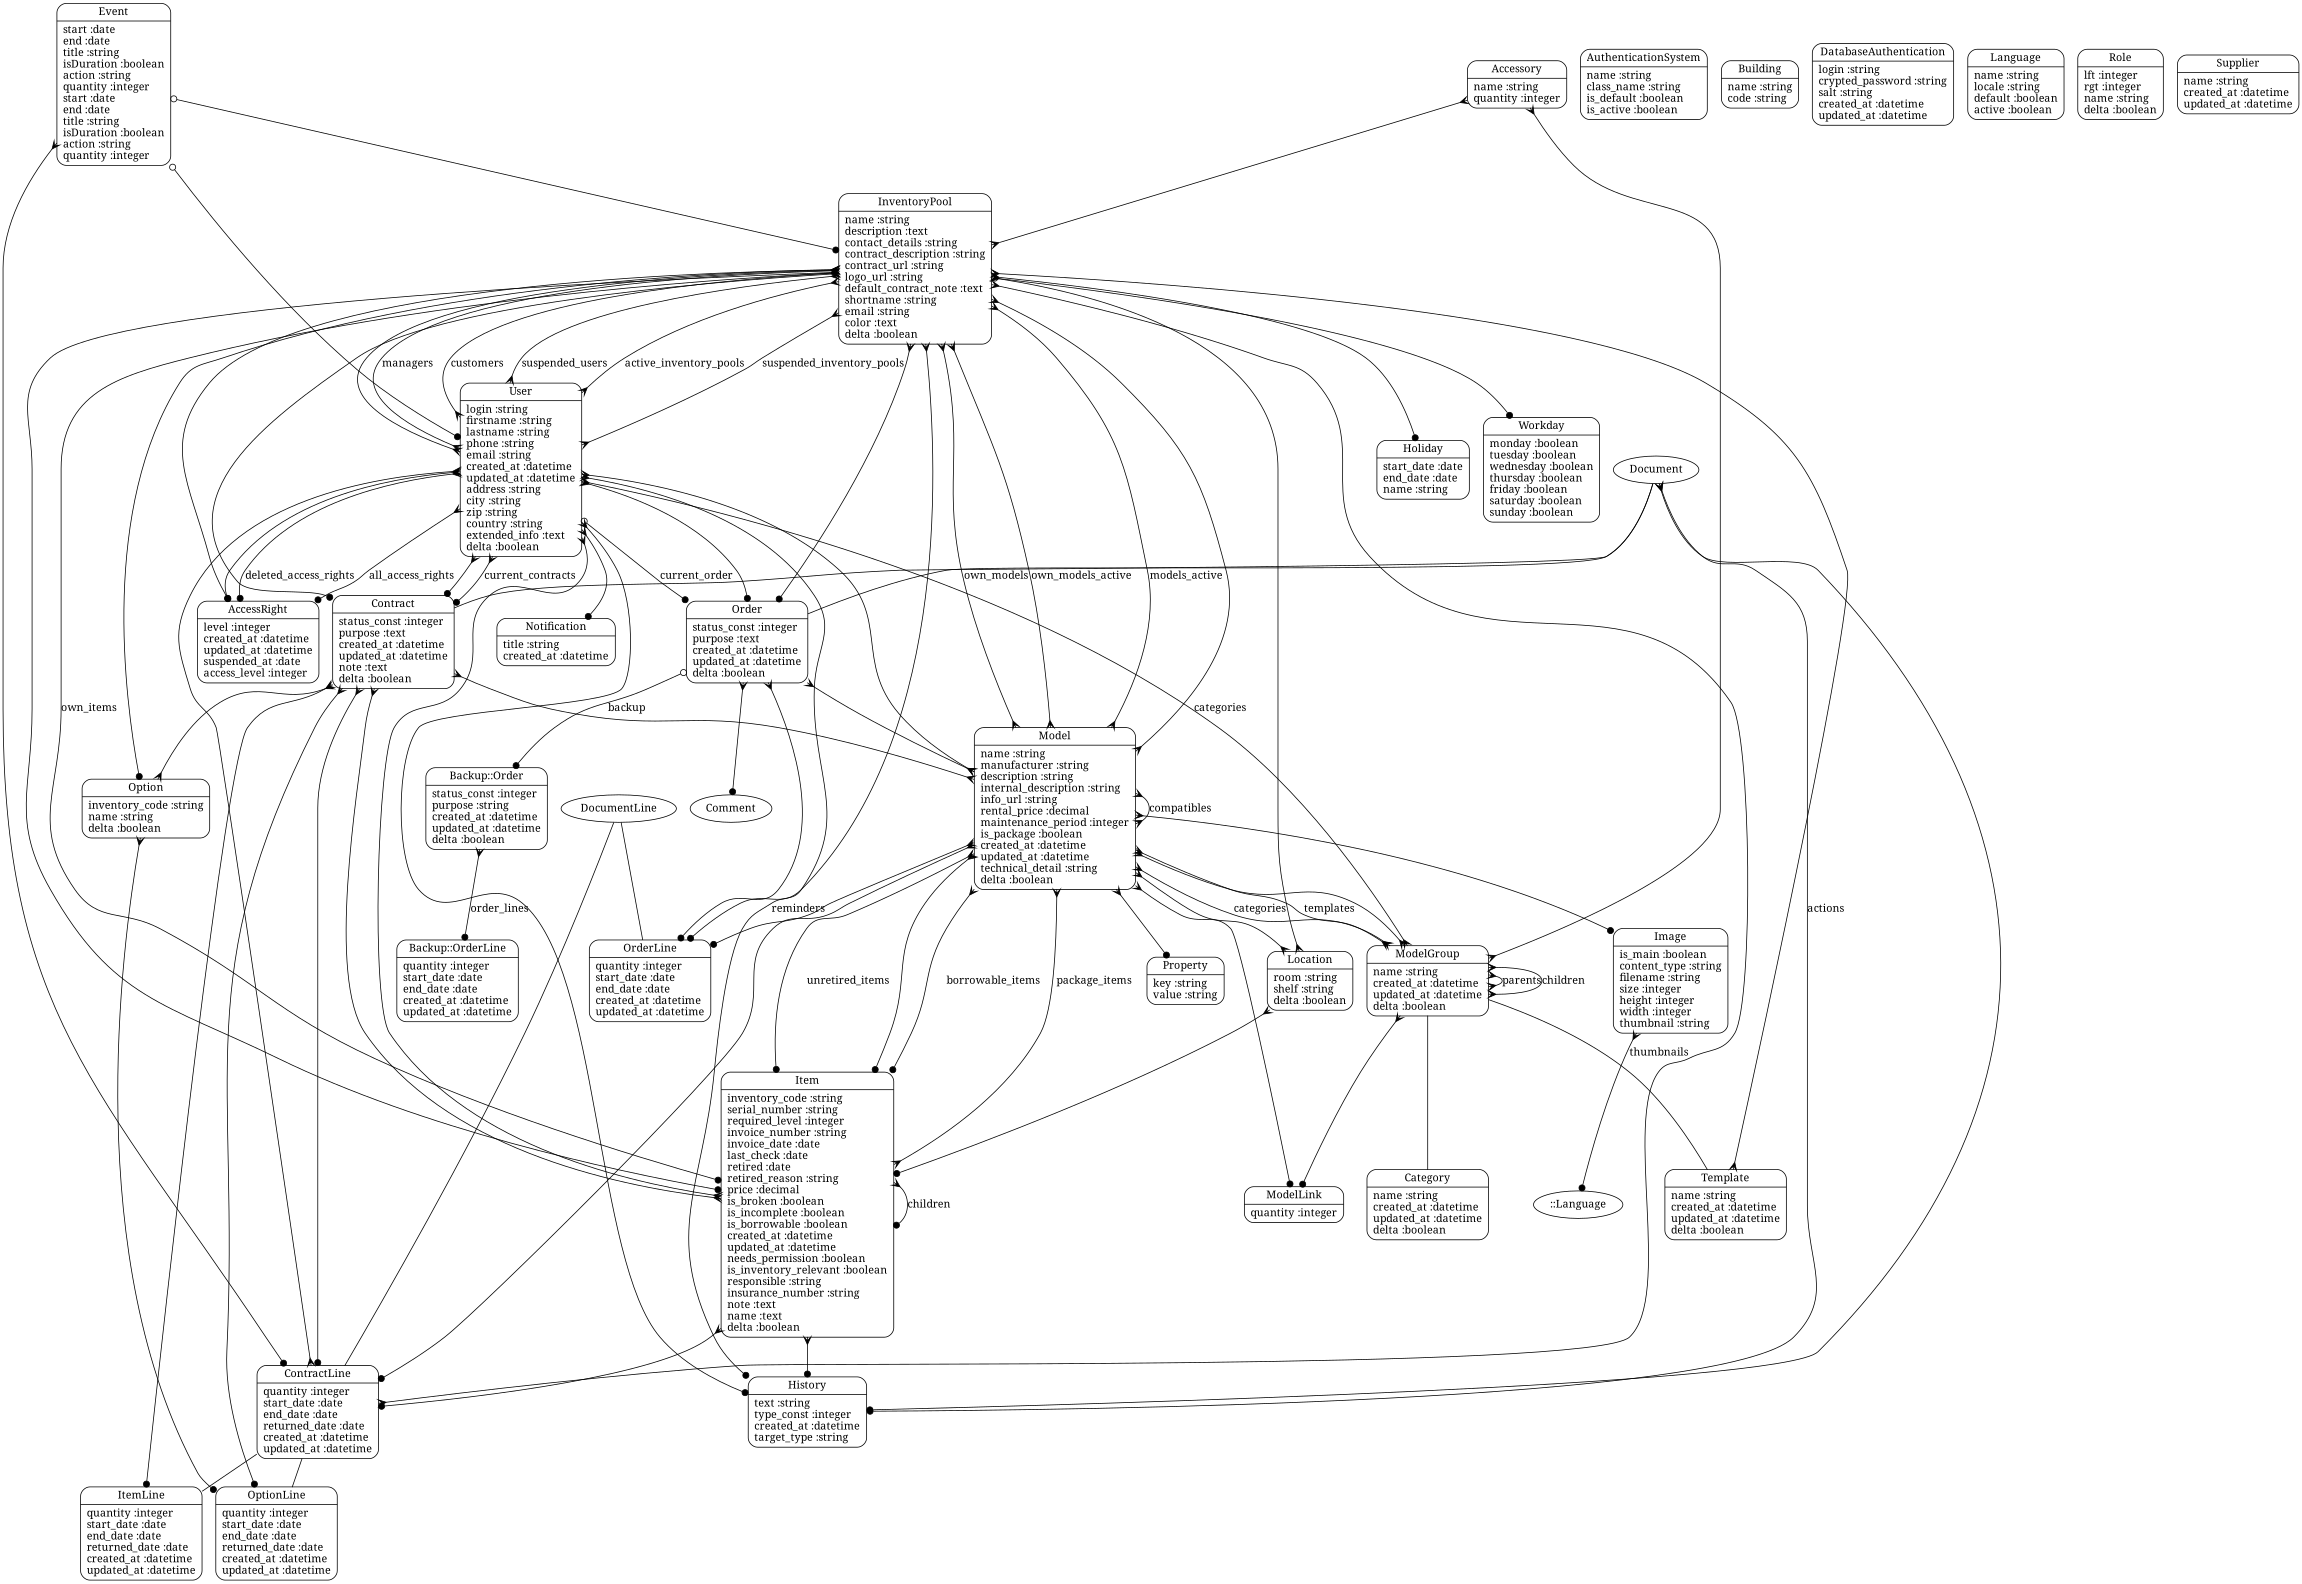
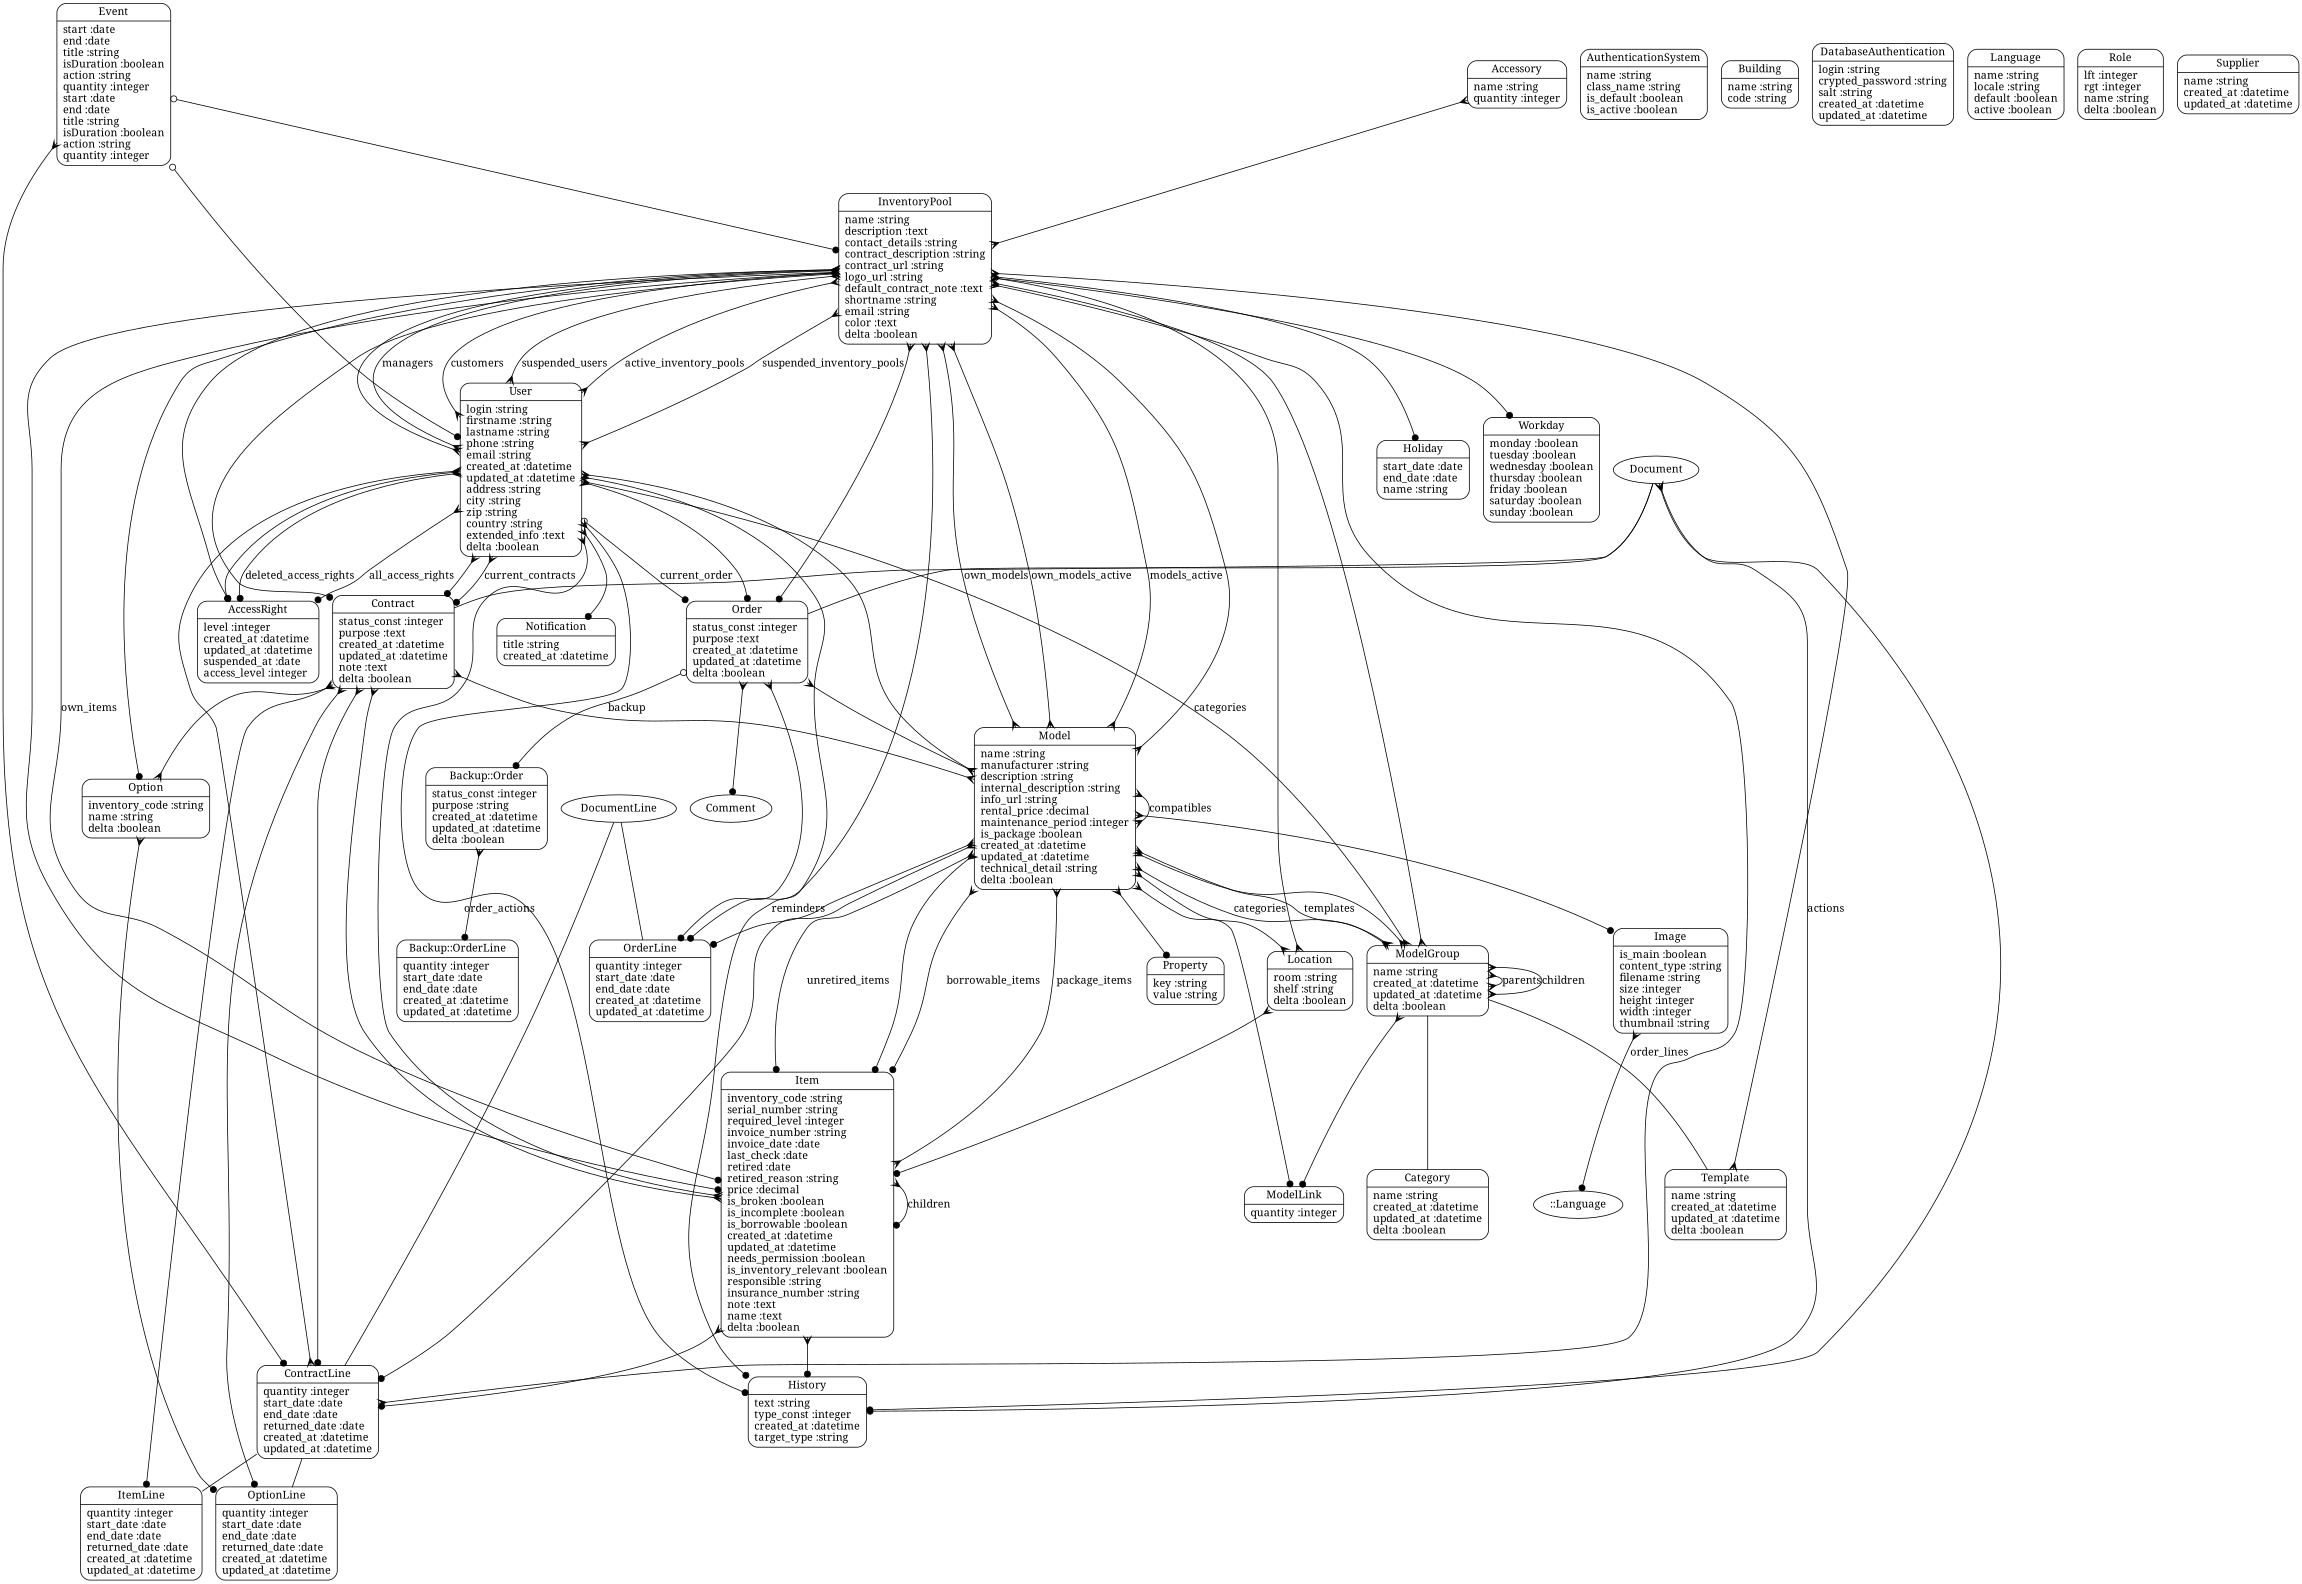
edge "Accessory" -- "ModelGroup": now "InventoryPool" -- "ModelGroup"
edge "Backup::Order" -- "Backup::OrderLine": label "order_lines" -> "order_actions"
edge "Image" -- "::Language": label "thumbnails" -> "order_lines"
